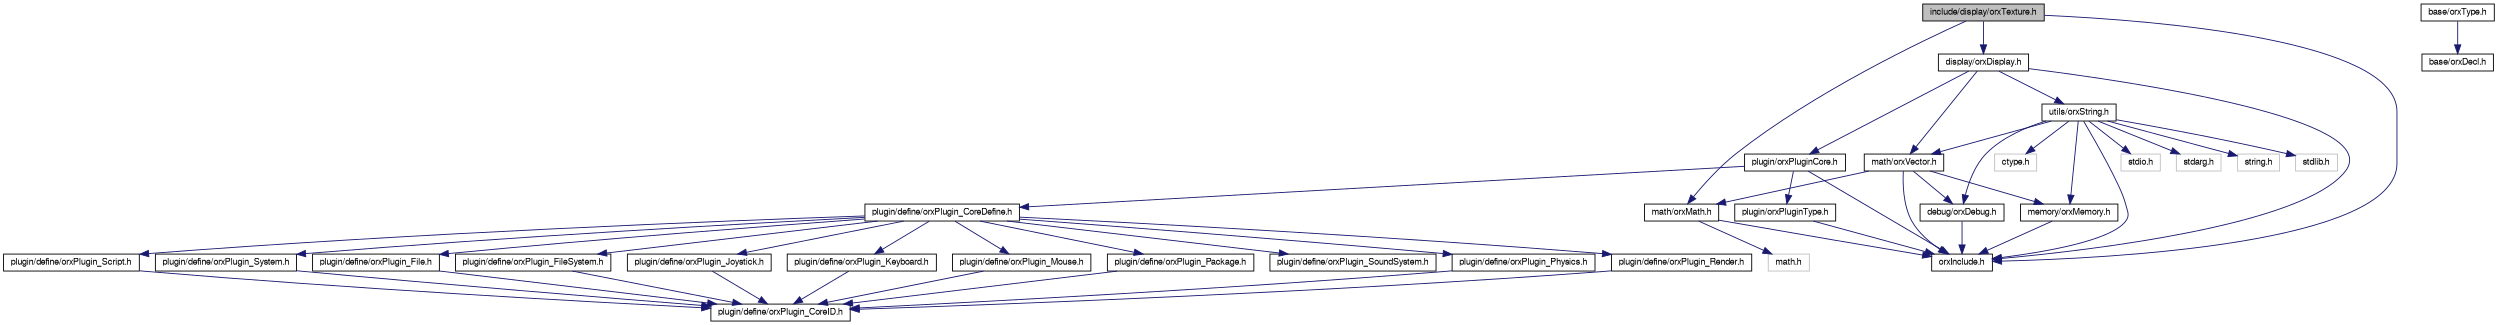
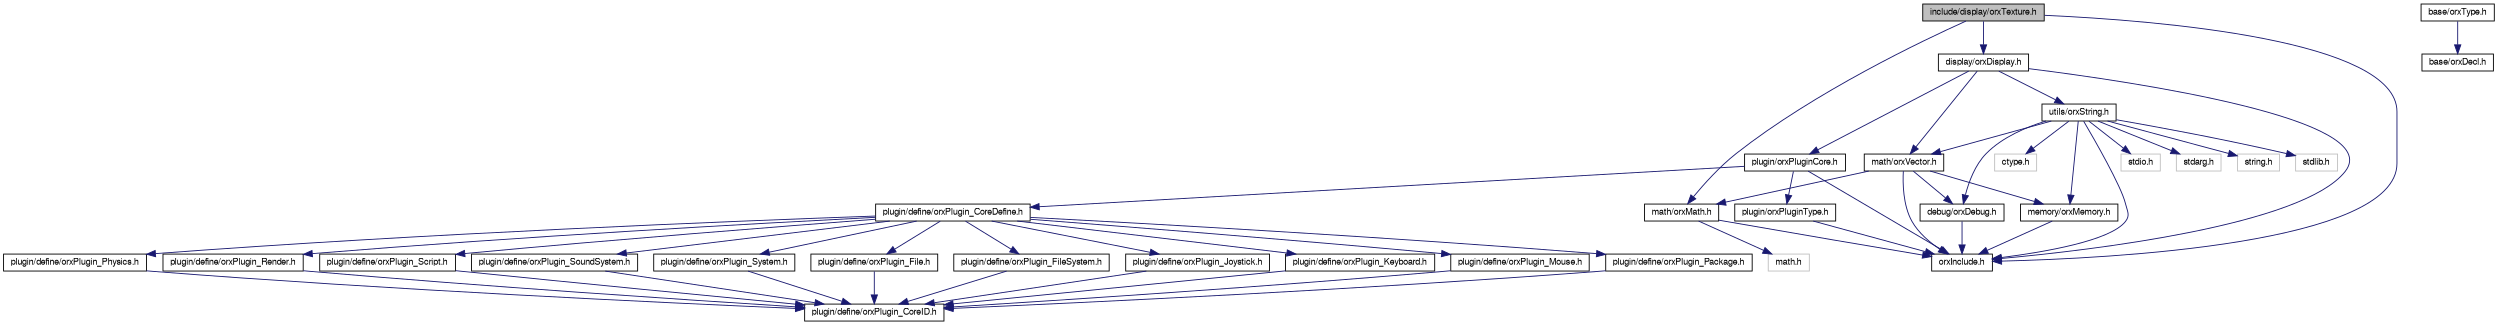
edge "plugin/define/orxPlugin_SoundSystem.h" -> "plugin/define/orxPlugin_CoreID.h": added
